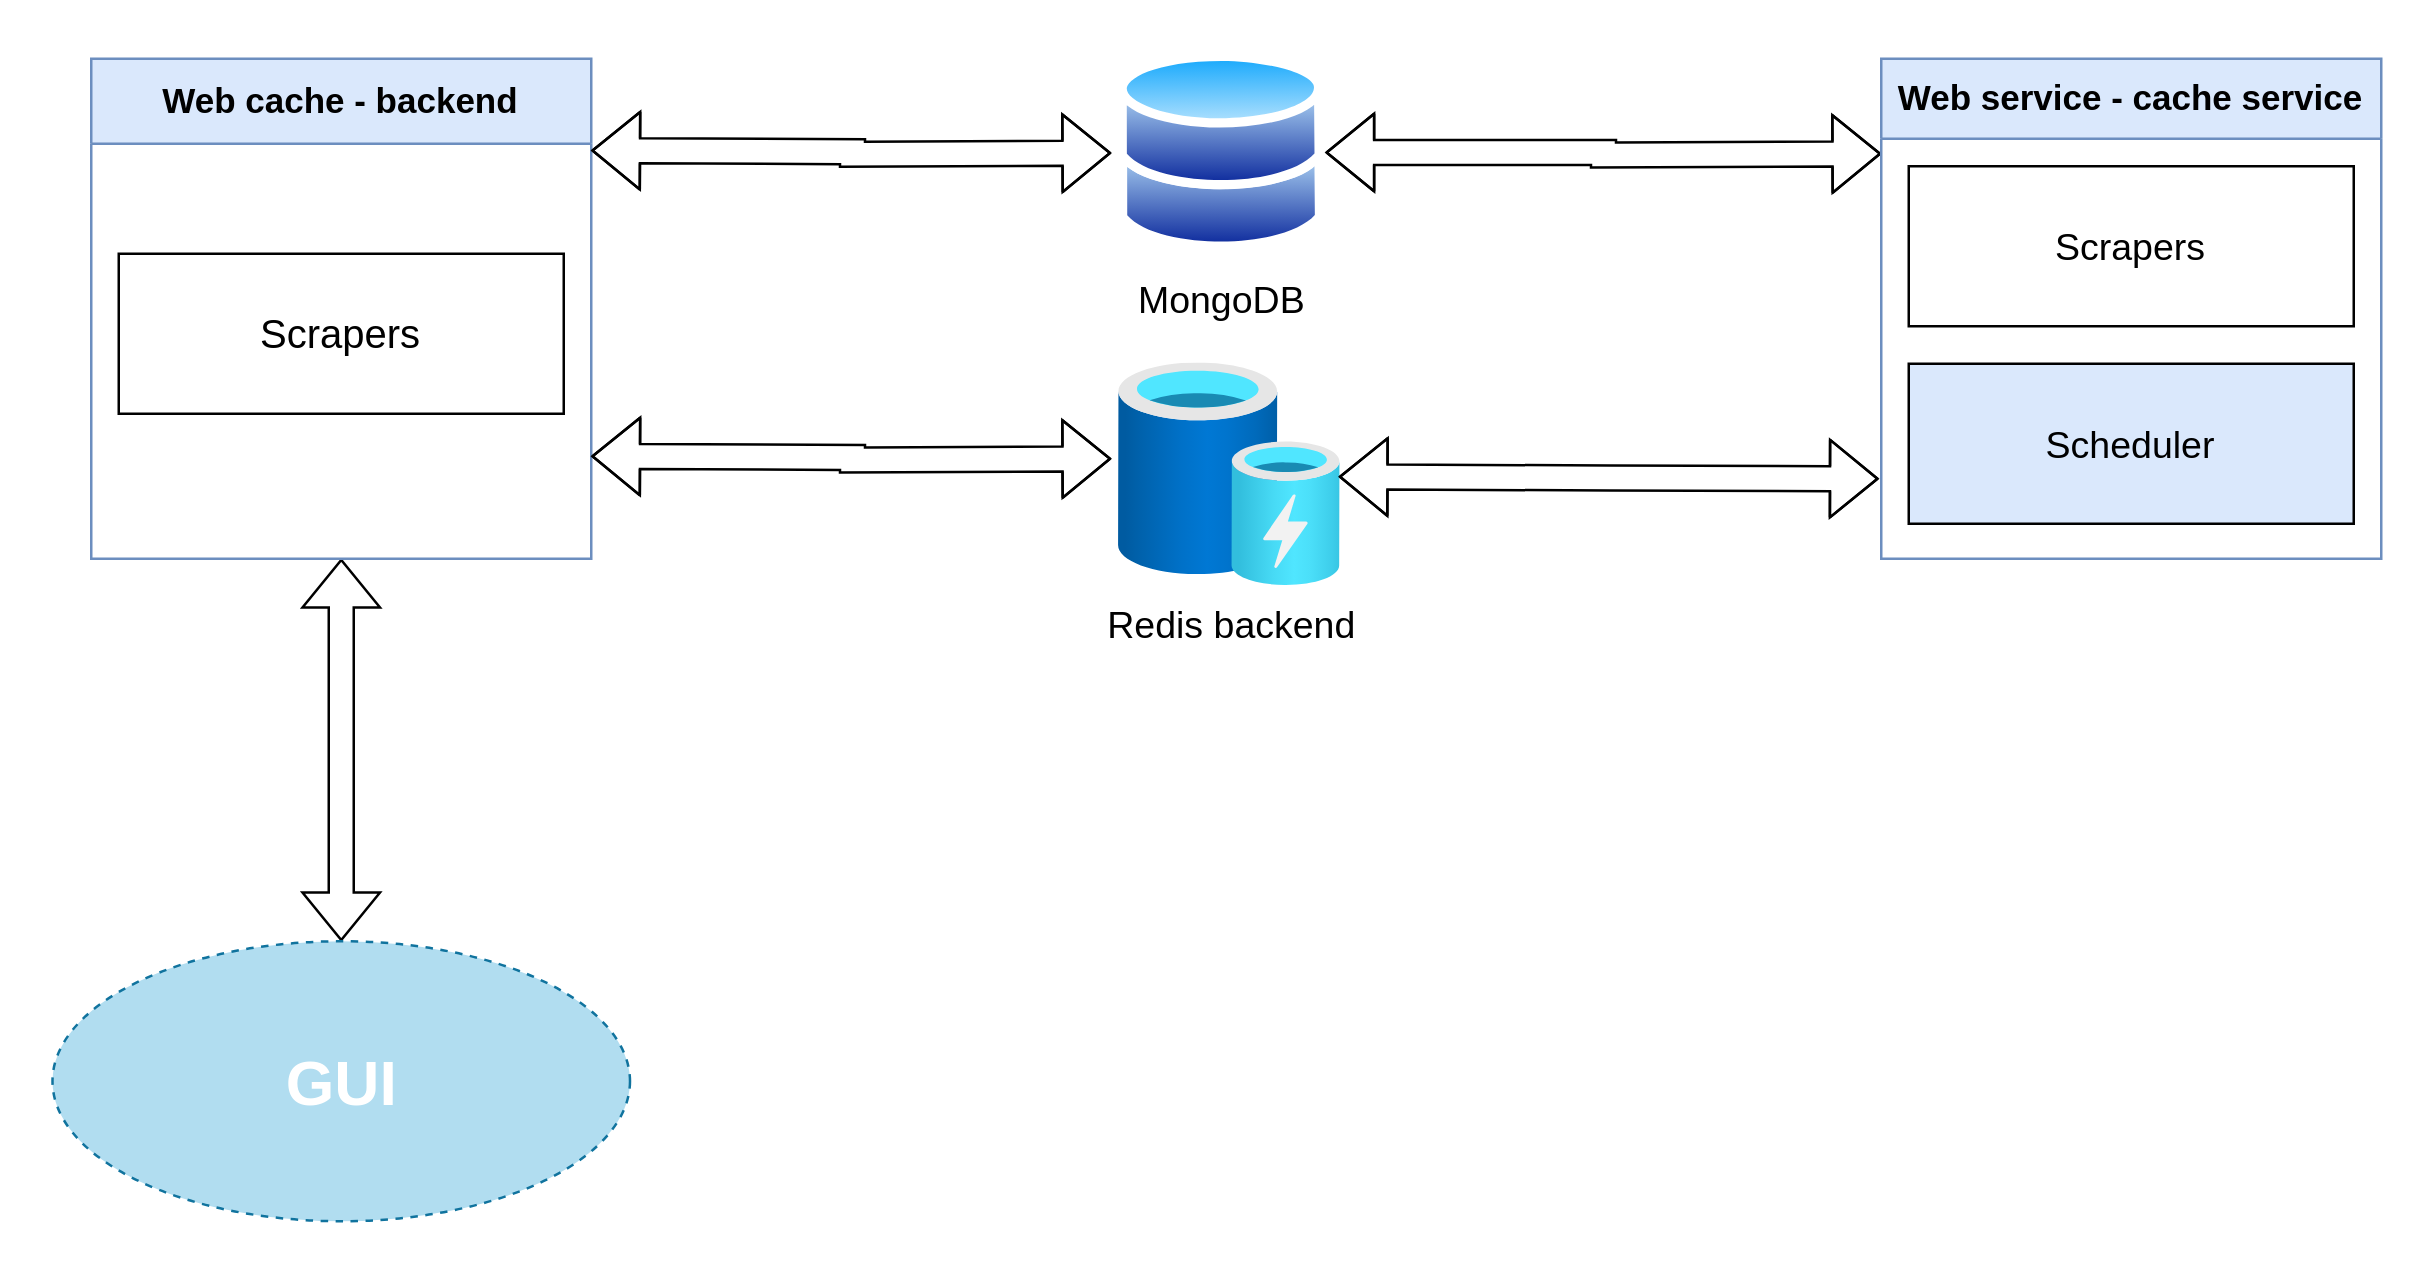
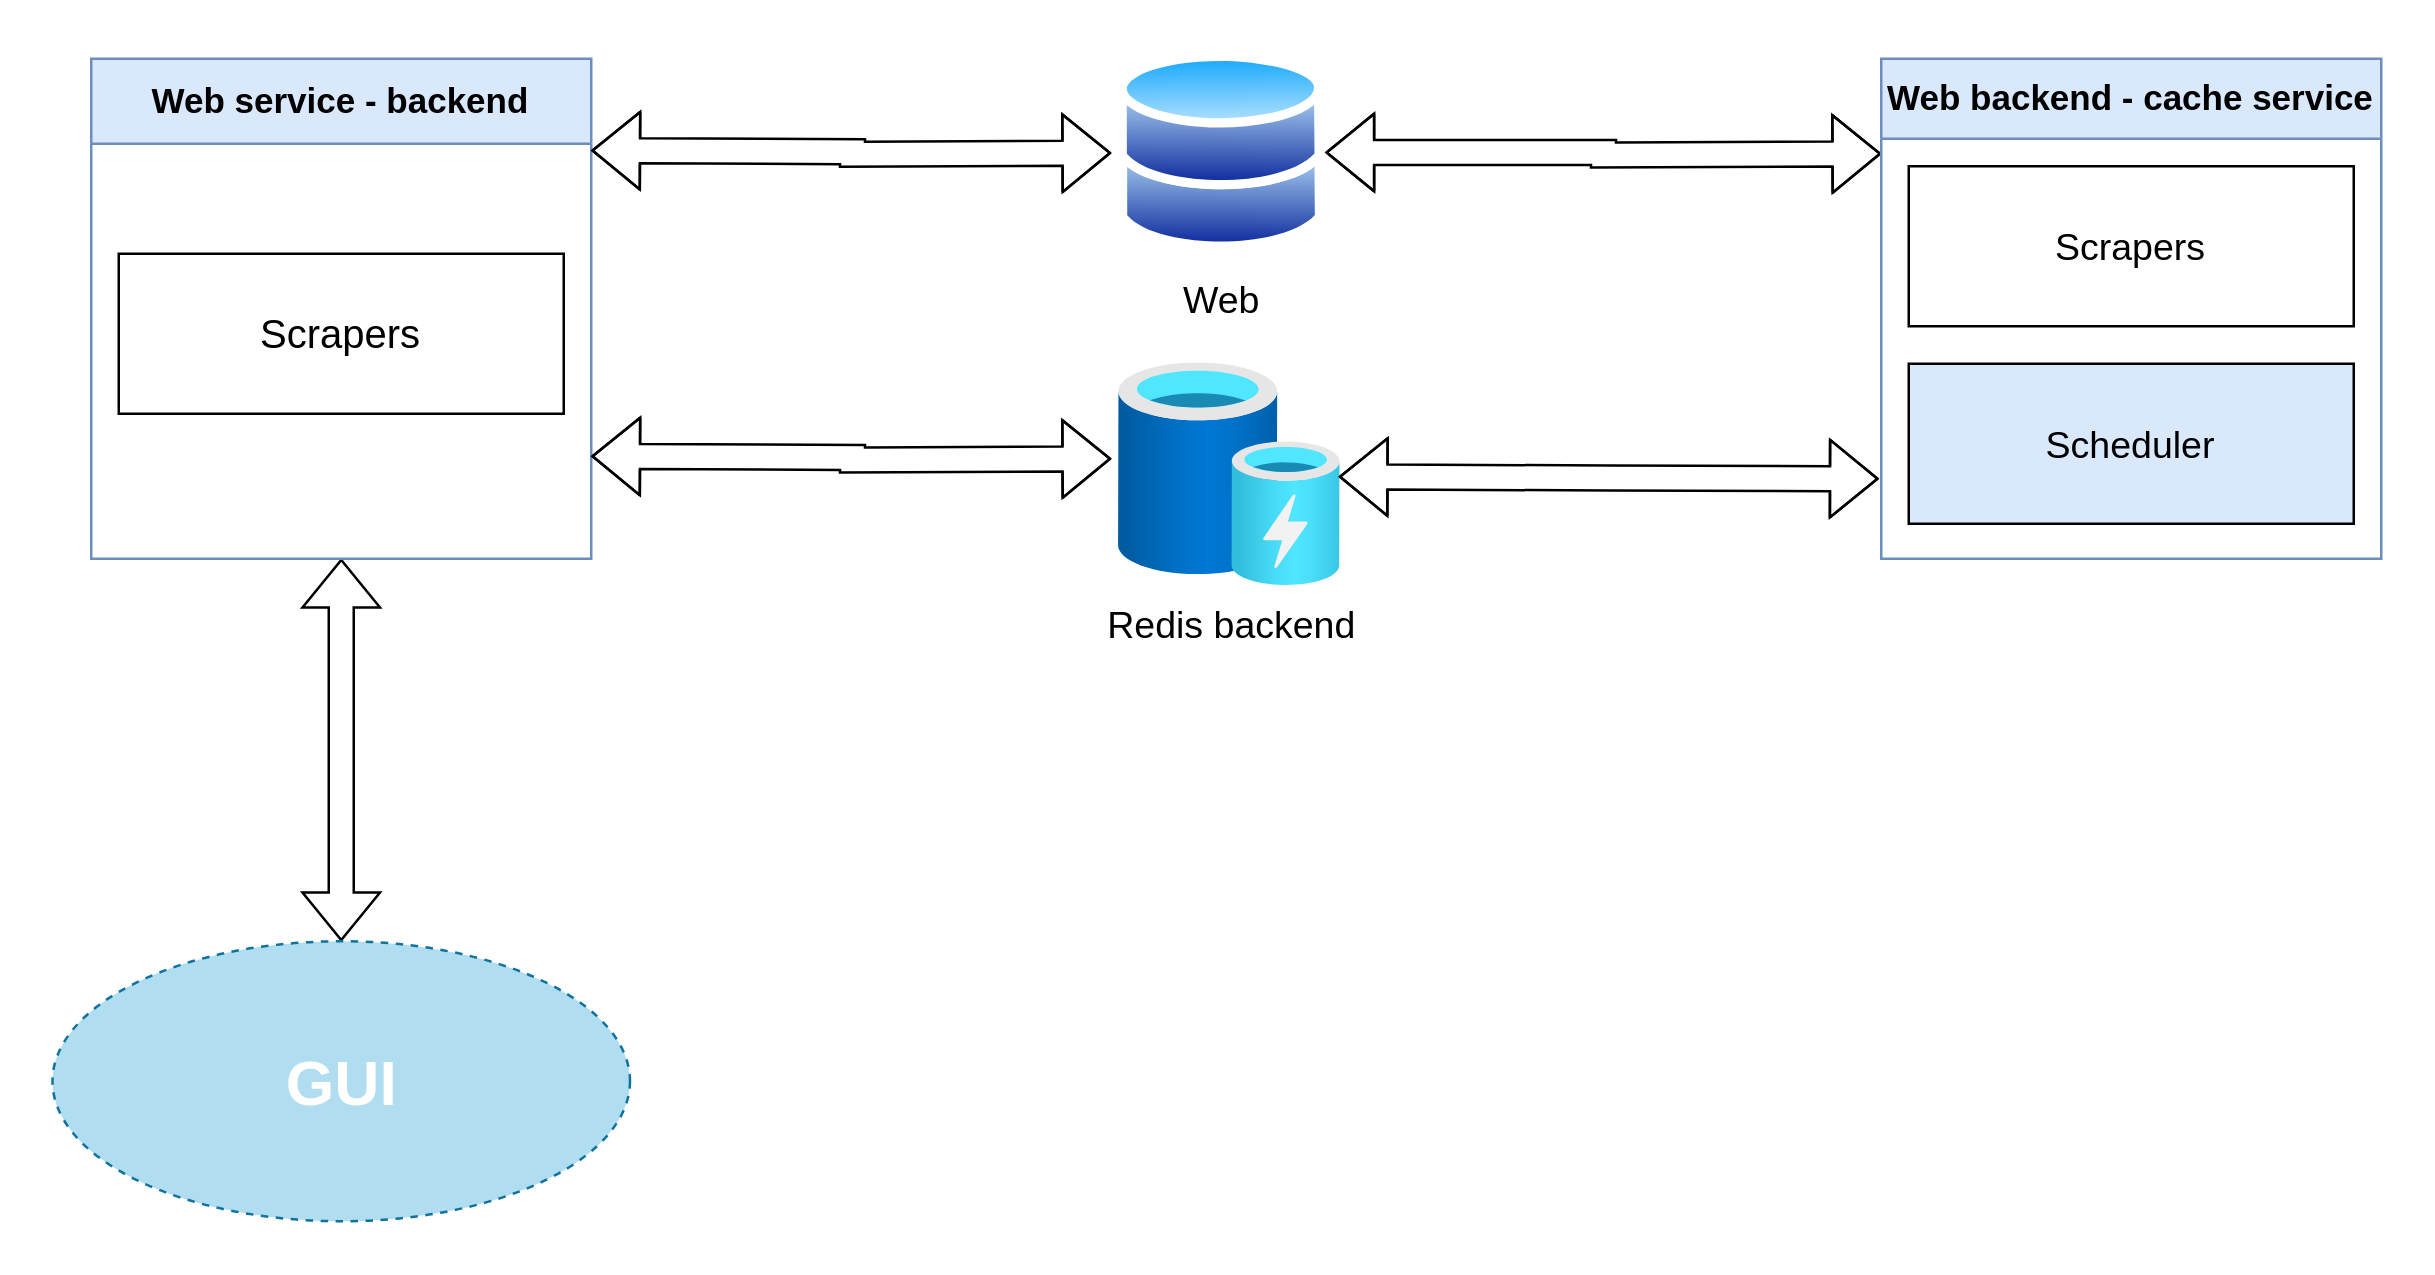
node "Web service - cache service": label "Web service - cache service" -> "Web backend - cache service"
node "Web cache - backend": label "Web cache - backend" -> "Web service - backend"
node "MongoDB": label "MongoDB" -> "Web"
